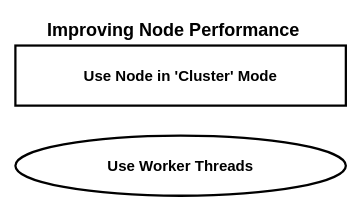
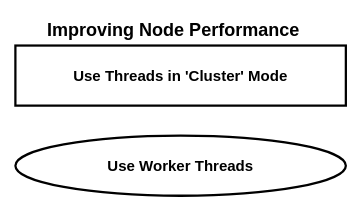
node "Use Node in 'Cluster' Mode": label "Use Node in 'Cluster' Mode" -> "Use Threads in 'Cluster' Mode"
